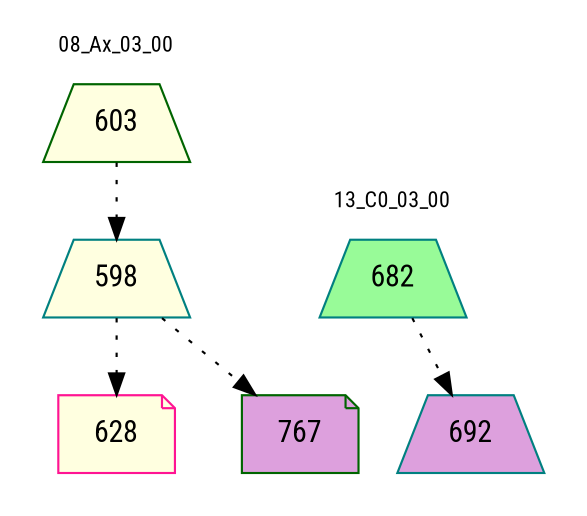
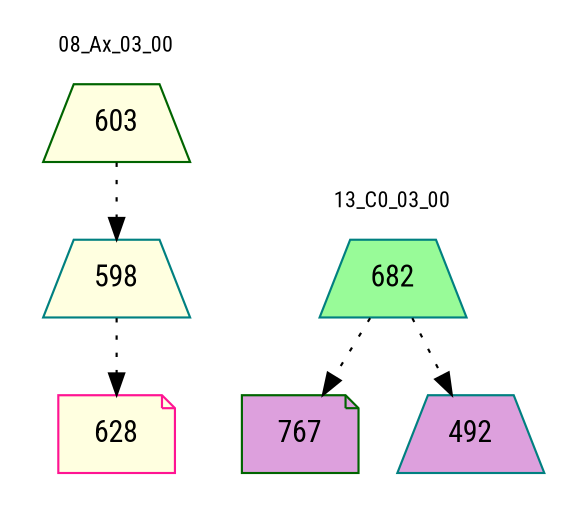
edge "598" -> "767": now "682" -> "767"
node "692": label "692" -> "492"
